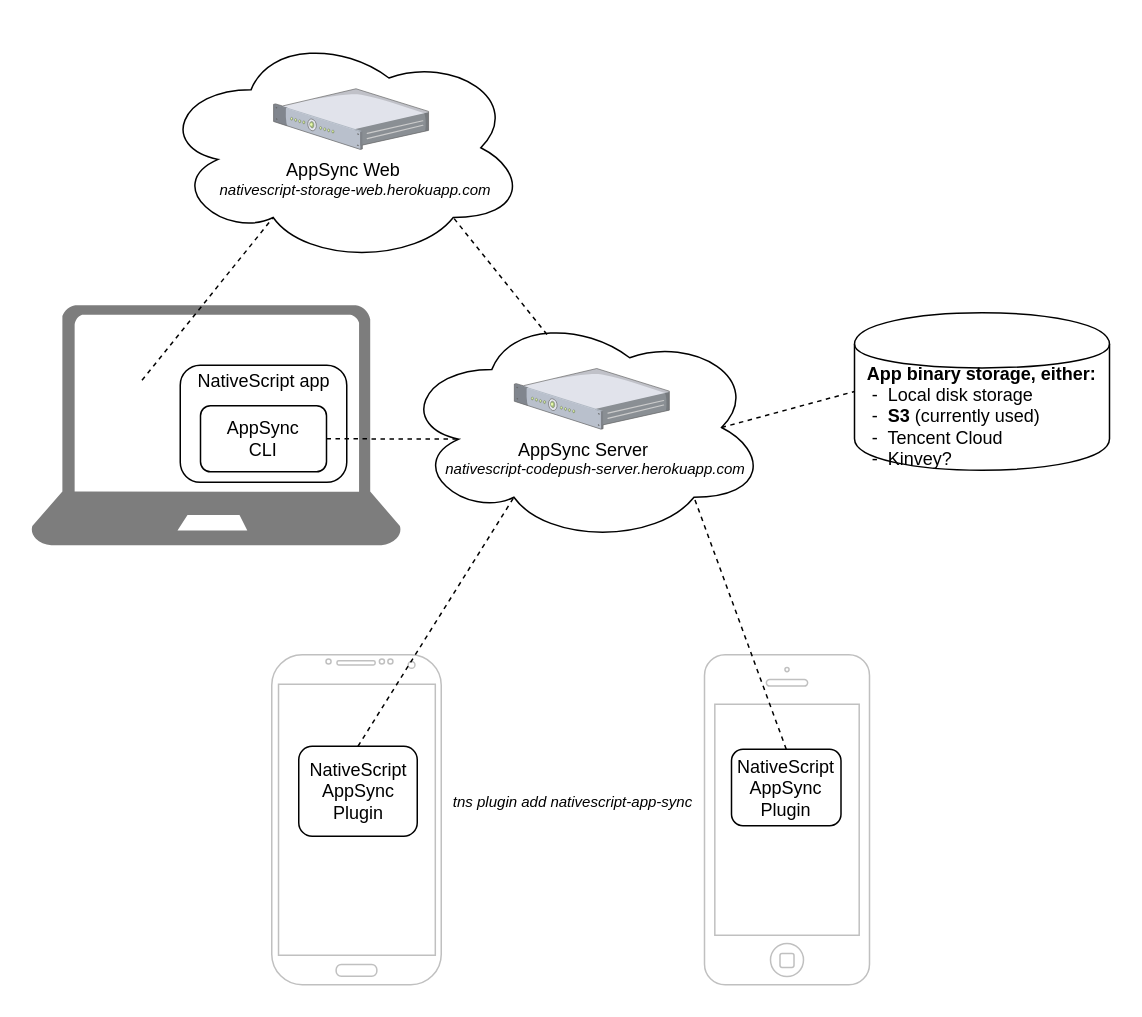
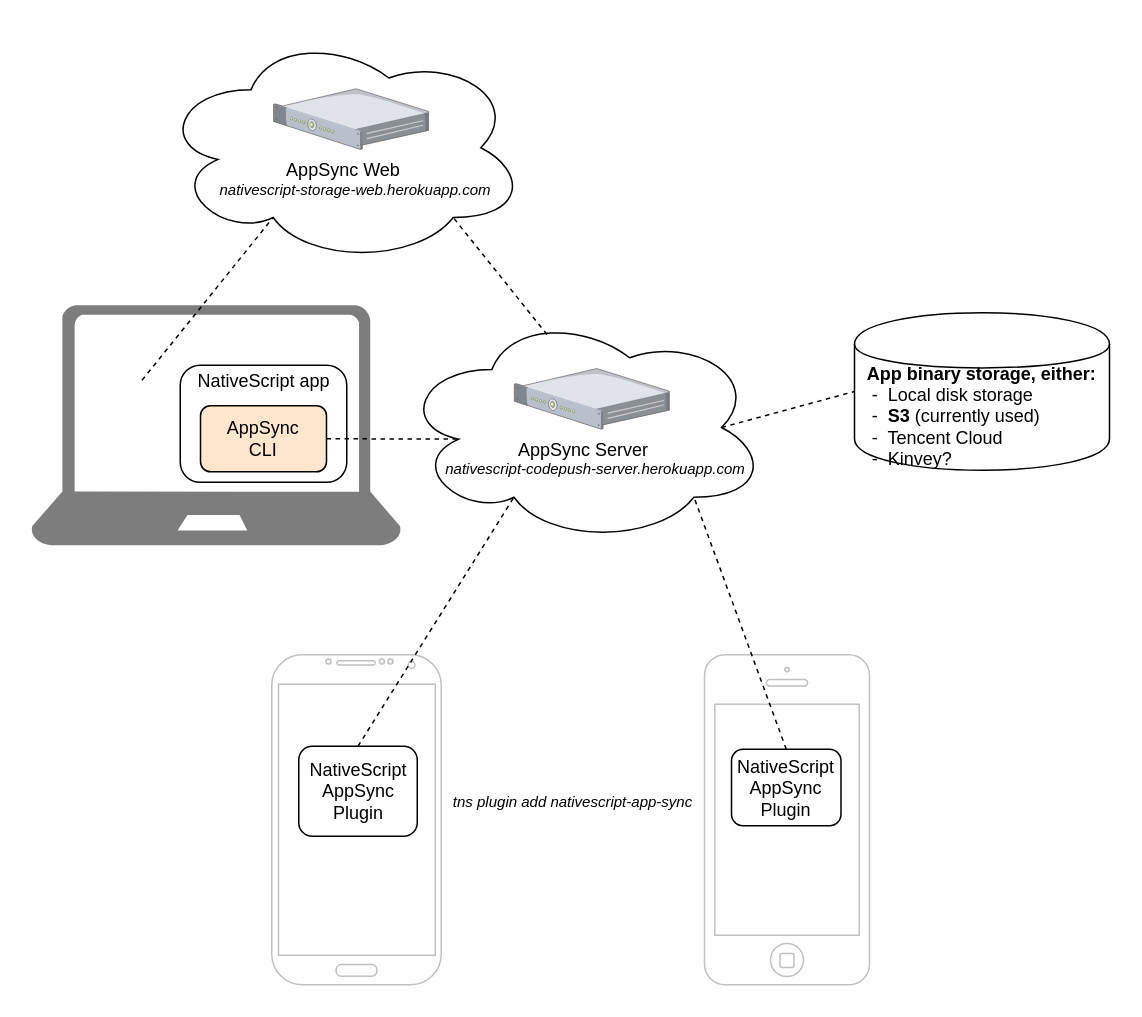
node "AppSync CLI": fillcolor #ffffff -> #ffe6cc
